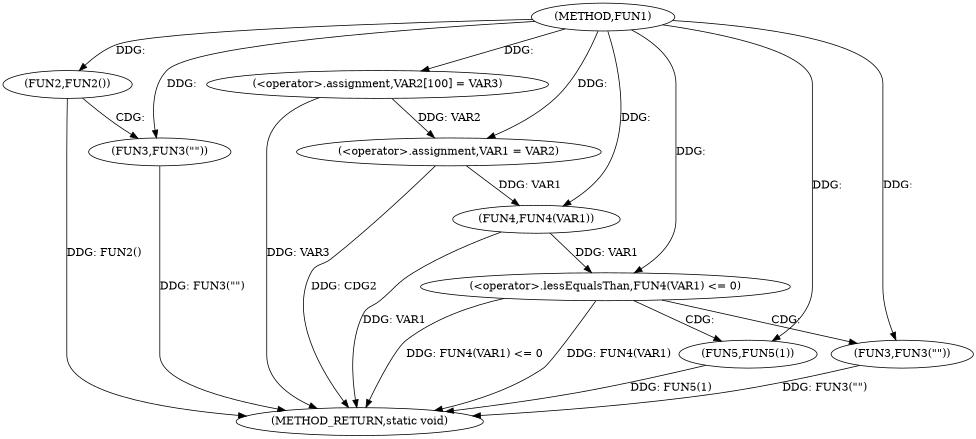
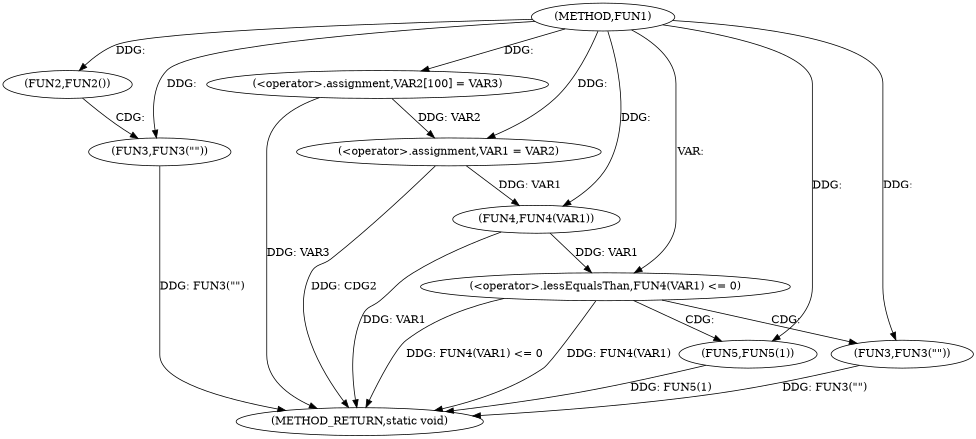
edge "(METHOD,FUN1)" -> "(<operator>.lessEqualsThan,FUN4(VAR1) <= 0)": label "DDG: " -> "VAR: "
edge "(FUN2,FUN2())" -> "(METHOD_RETURN,static void)": removed, label "DDG: FUN2()"
